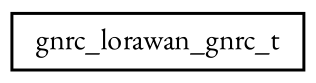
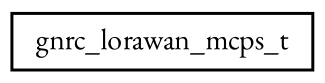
node "gnrc_lorawan_gnrc_t": label "gnrc_lorawan_gnrc_t" -> "gnrc_lorawan_mcps_t"
